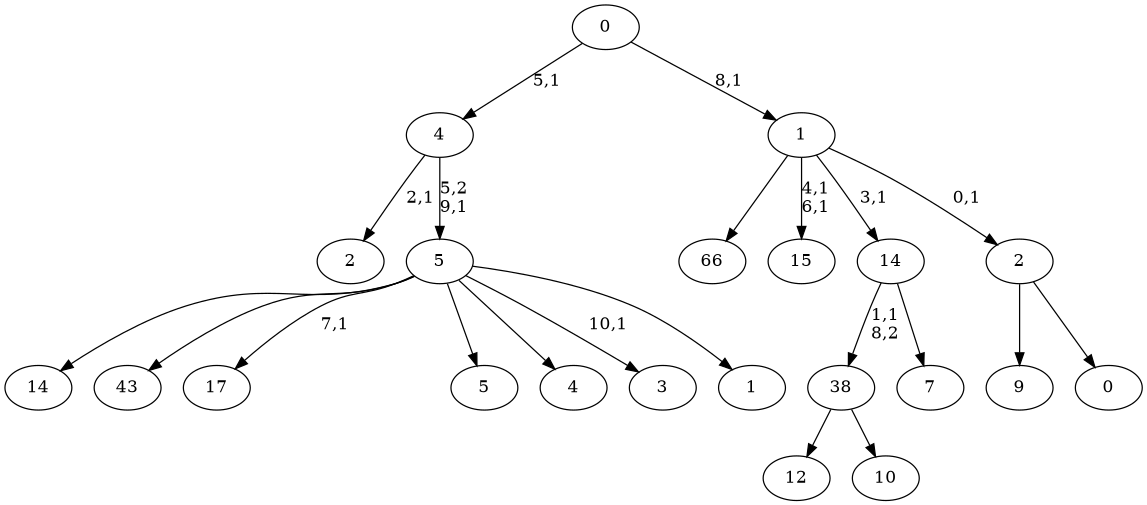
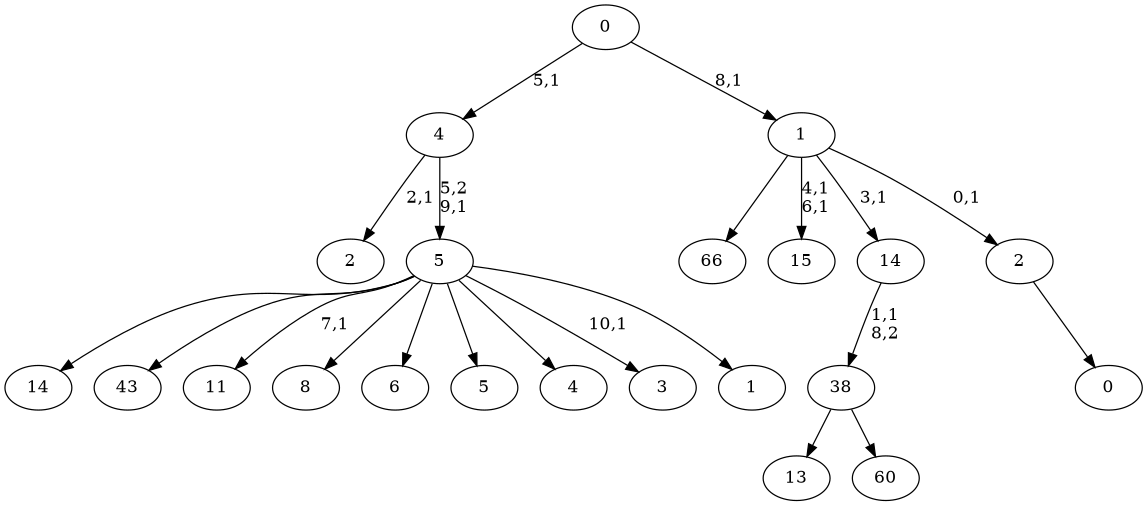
node "17": label "17" -> "11"
node "8": added
node "6": added
node "7": removed
node "9": removed
node "12": label "12" -> "13"
node "10": label "10" -> "60"
